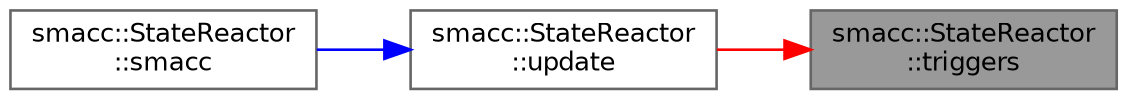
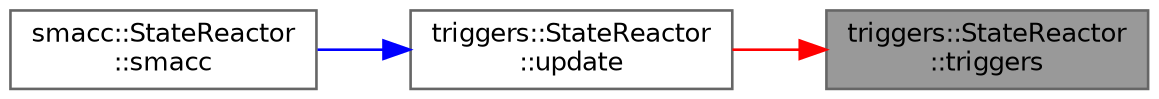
node "smacc::StateReactor ::update": label "smacc::StateReactor ::update" -> "triggers::StateReactor ::update"
node "smacc::StateReactor ::triggers": label "smacc::StateReactor ::triggers" -> "triggers::StateReactor ::triggers"
